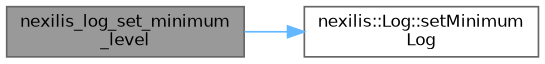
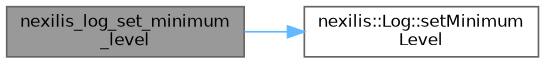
node "nexilis::Log::setMinimum Log": label "nexilis::Log::setMinimum Log" -> "nexilis::Log::setMinimum Level"
